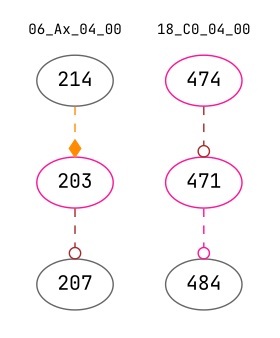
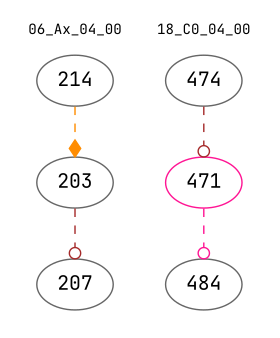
node "474": color deeppink -> gray40
node "203": color deeppink -> gray40
